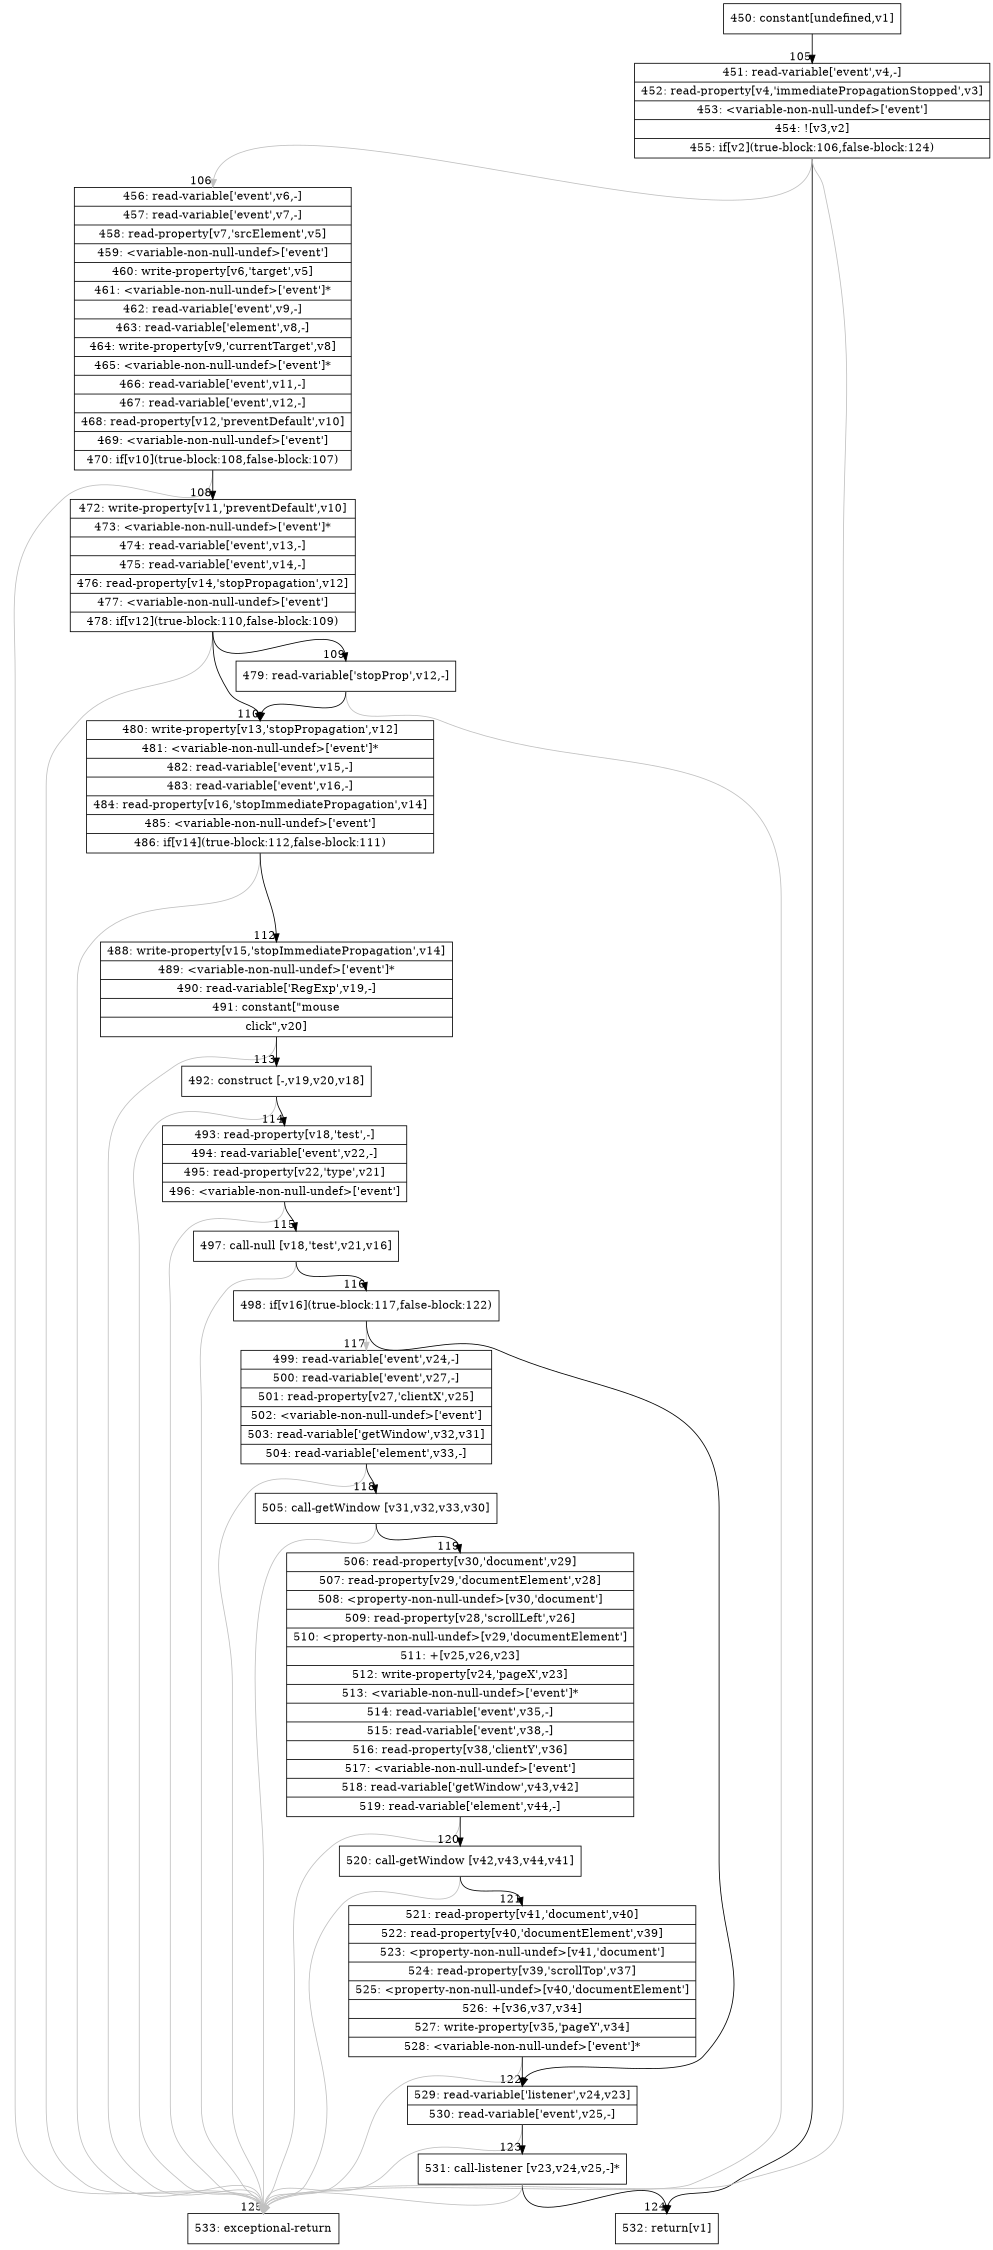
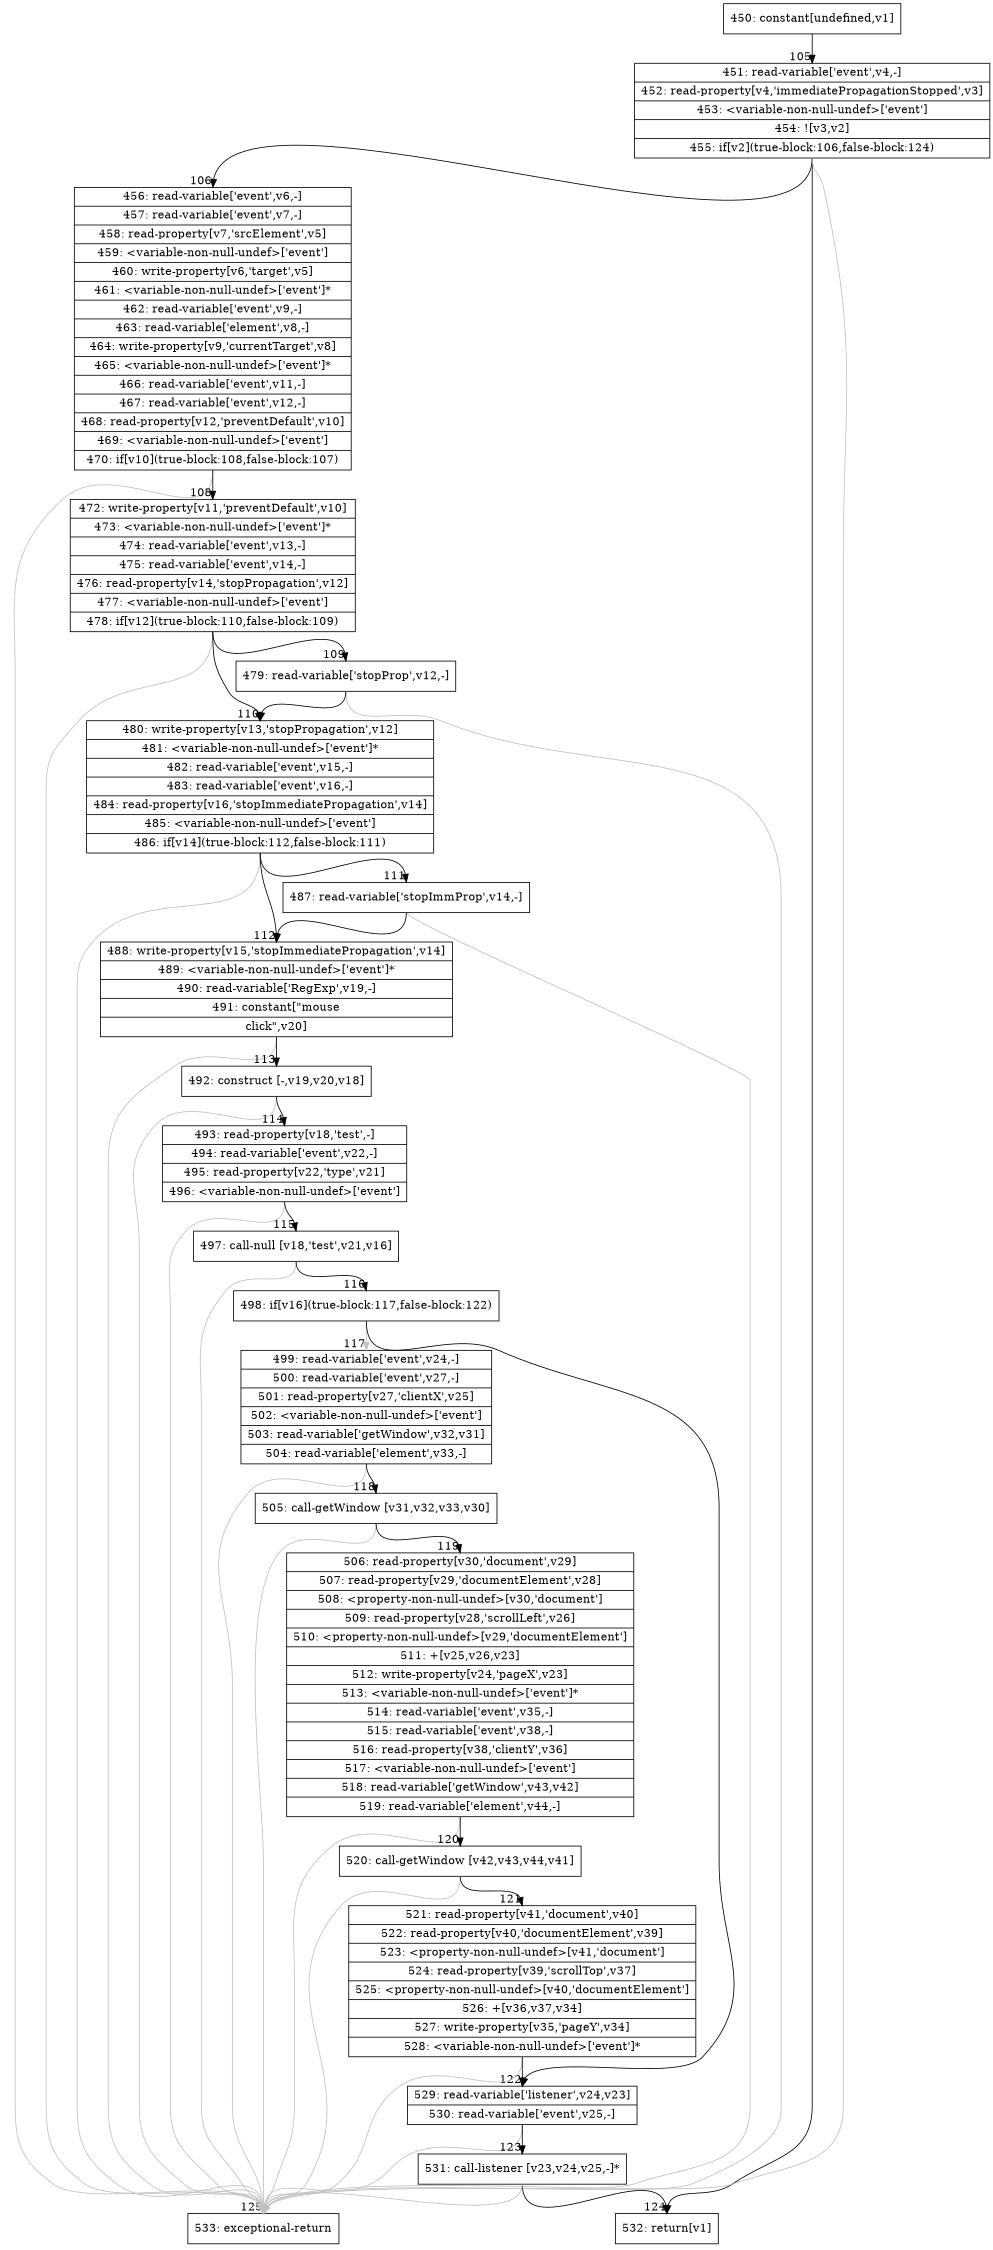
edge "451: read-variable['event',v4,-]" -> "456: read-variable['event',v6,-]": color gray -> black
node "487: read-variable['stopImmProp',v14,-]": added
